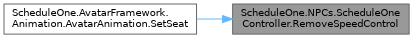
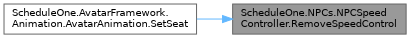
node "ScheduleOne.NPCs.ScheduleOne Controller.RemoveSpeedControl": label "ScheduleOne.NPCs.ScheduleOne Controller.RemoveSpeedControl" -> "ScheduleOne.NPCs.NPCSpeed Controller.RemoveSpeedControl"
